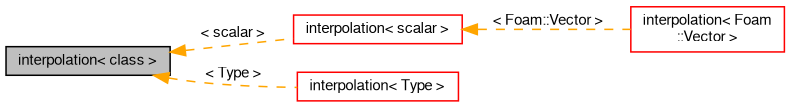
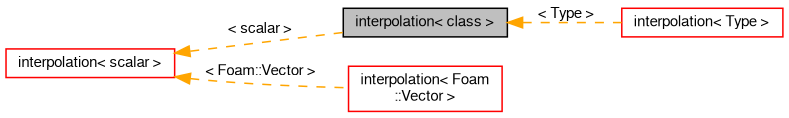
edge "interpolation< scalar >" -> "interpolation< class >": reversed
